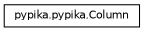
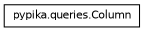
node "pypika.pypika.Column": label "pypika.pypika.Column" -> "pypika.queries.Column"
